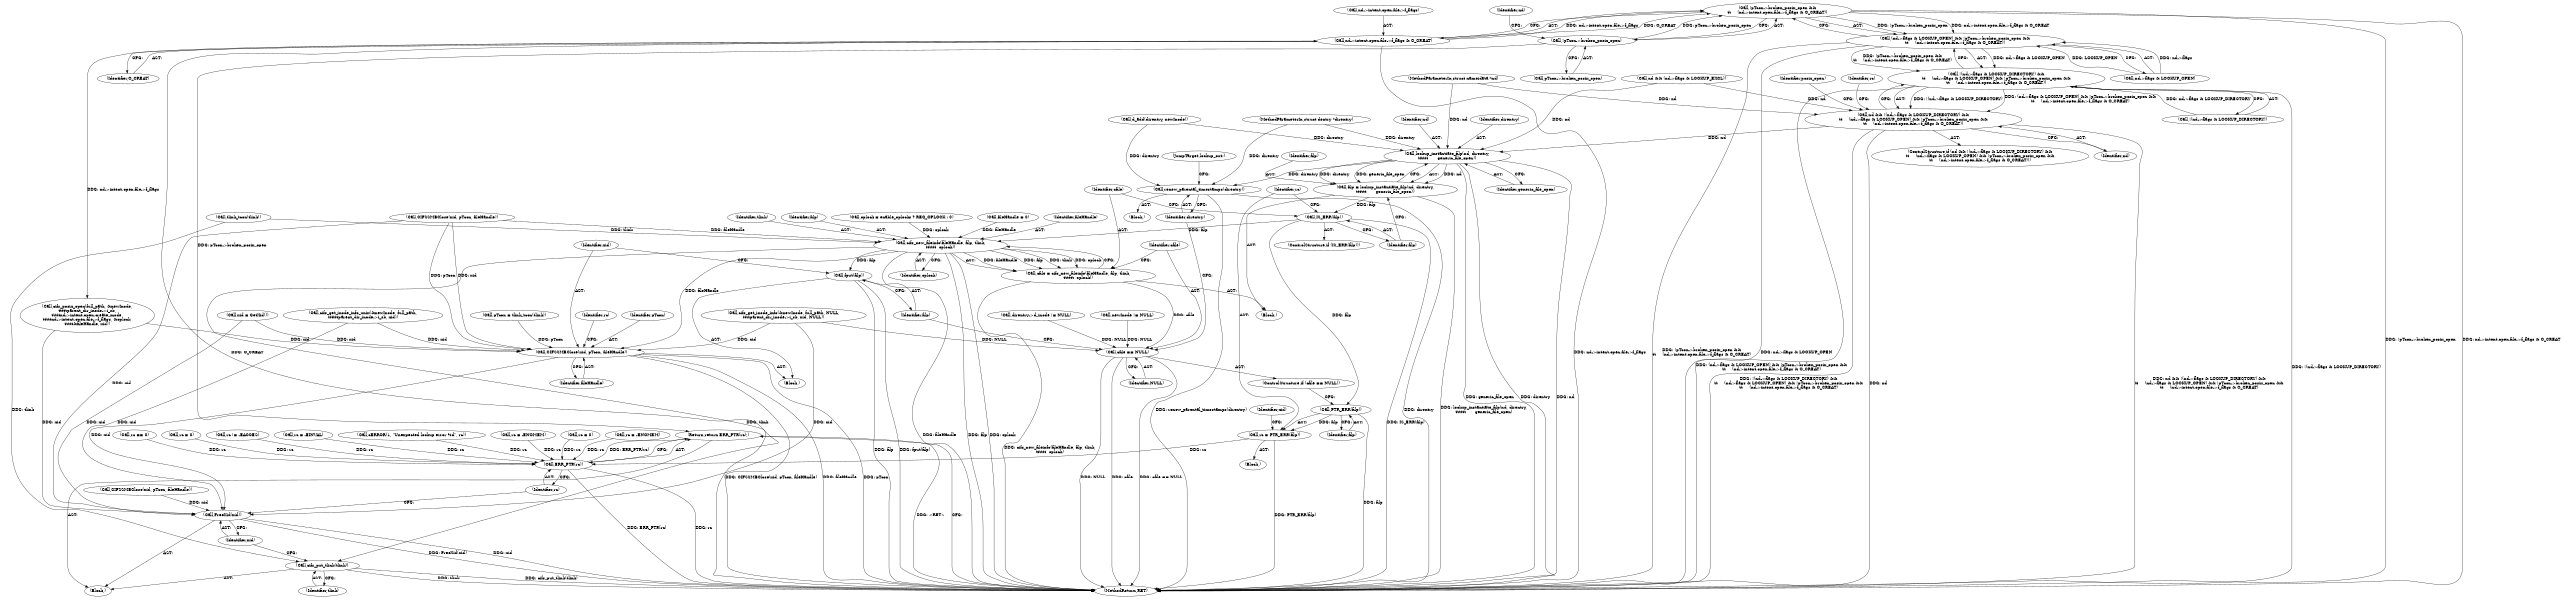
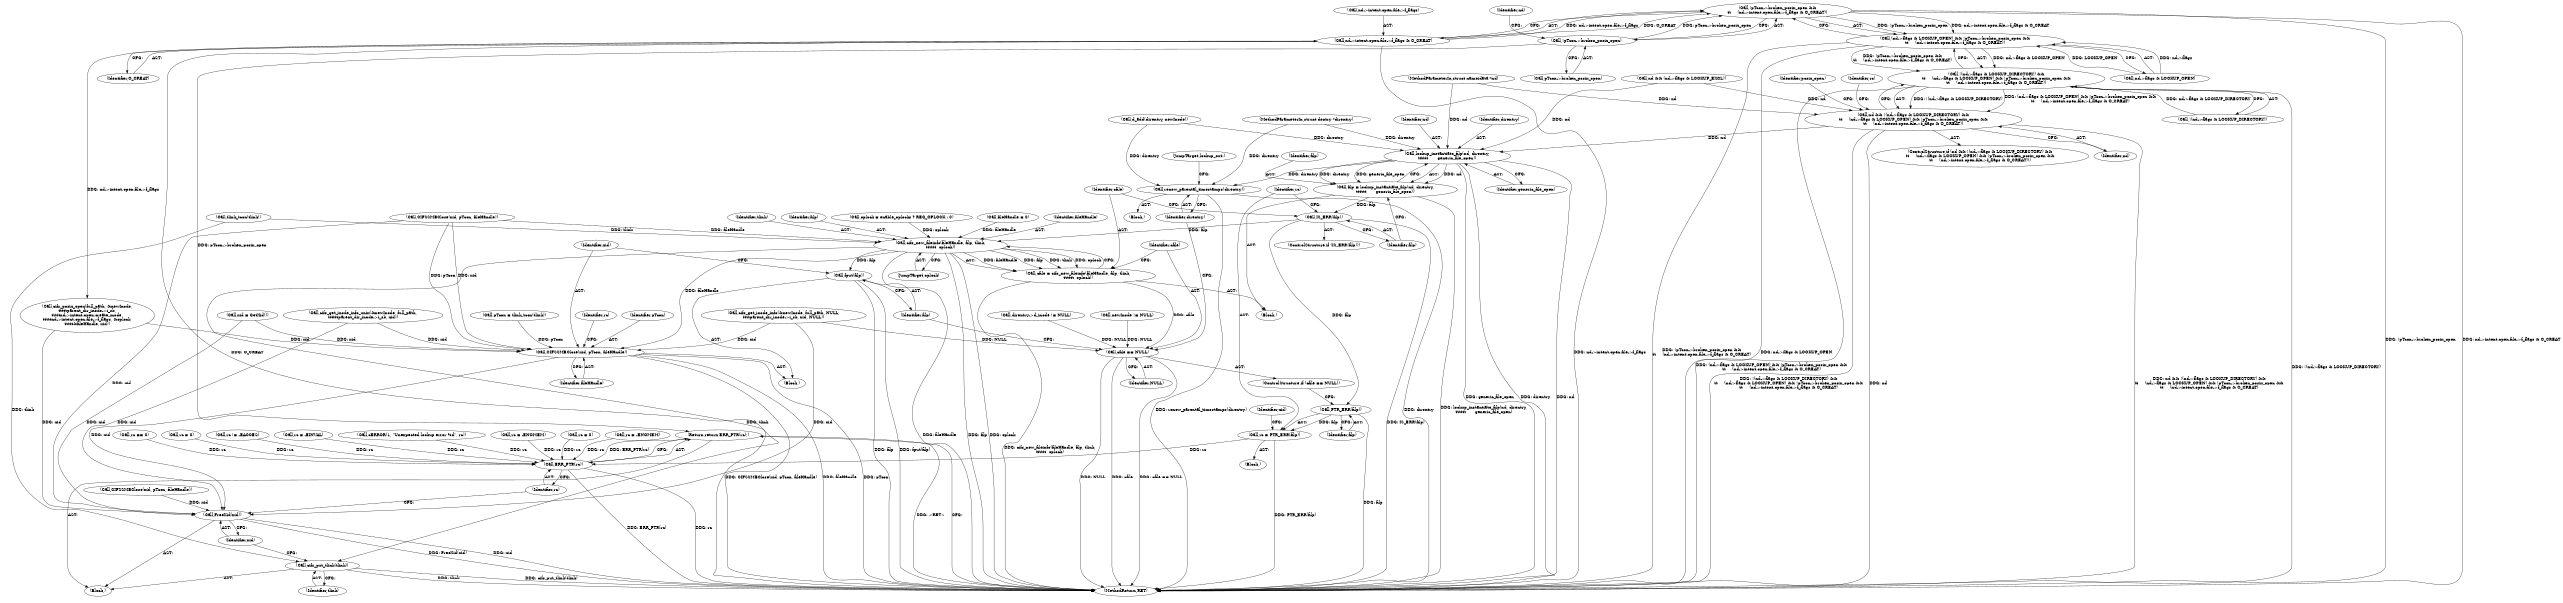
node "(Identifier,oplock)": label "(Identifier,oplock)" -> "(JumpTarget,oplock)"
